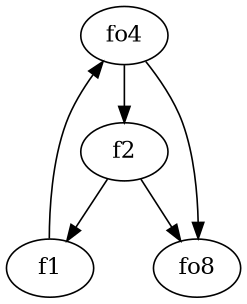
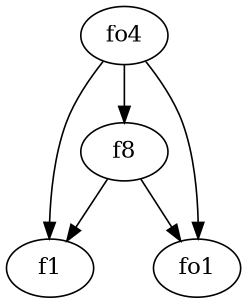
node "f2": label "f2" -> "f8"
edge "f1" -> "fo4": reversed
node "fo8": label "fo8" -> "fo1"
